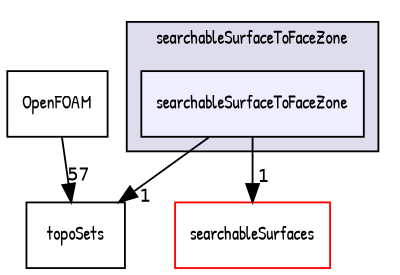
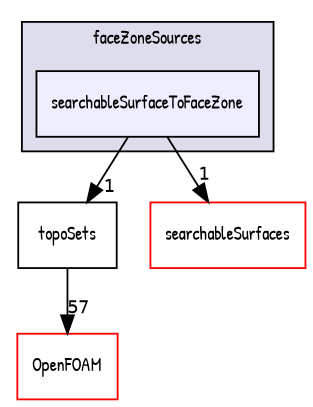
cluster "searchableSurfaceToFaceZone": label "searchableSurfaceToFaceZone" -> "faceZoneSources"
node "OpenFOAM": color black -> red
edge "OpenFOAM" -> "topoSets": reversed
